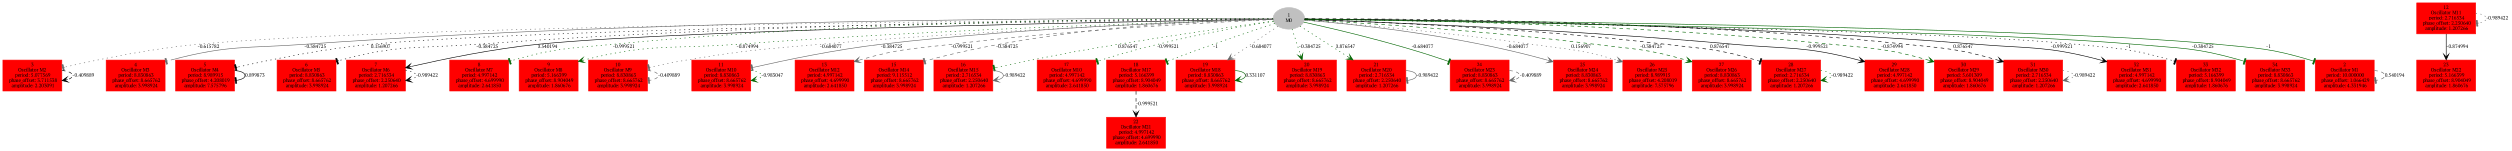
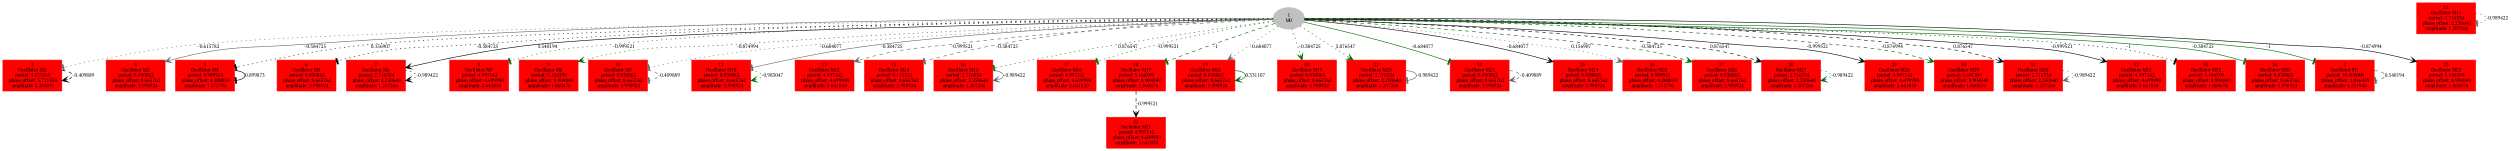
edge "1" -> "4": arrowhead tee -> vee
edge "1" -> "25": color gray40 -> black
edge "1" -> "28": arrowhead tee -> vee
edge "1" -> "18": style dotted -> dashed
edge "12" -> "23": now "1" -> "23"
node "17": text "Oscillator M10" -> "Oscillator M16"
